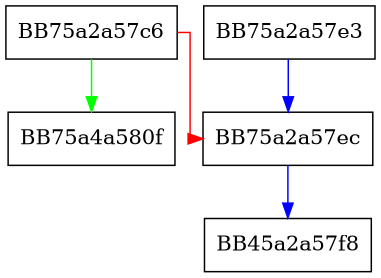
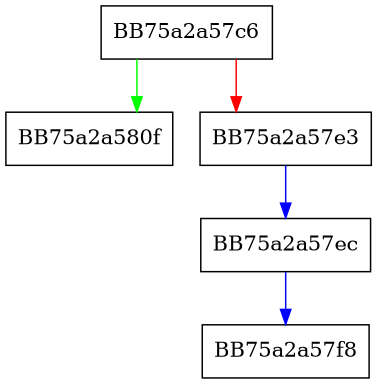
edge "BB75a2a57c6" -> "BB75a2a57ec": now "BB75a2a57c6" -> "BB75a2a57e3"
node "BB75a4a580f": label "BB75a4a580f" -> "BB75a2a580f"
node "BB45a2a57f8": label "BB45a2a57f8" -> "BB75a2a57f8"
